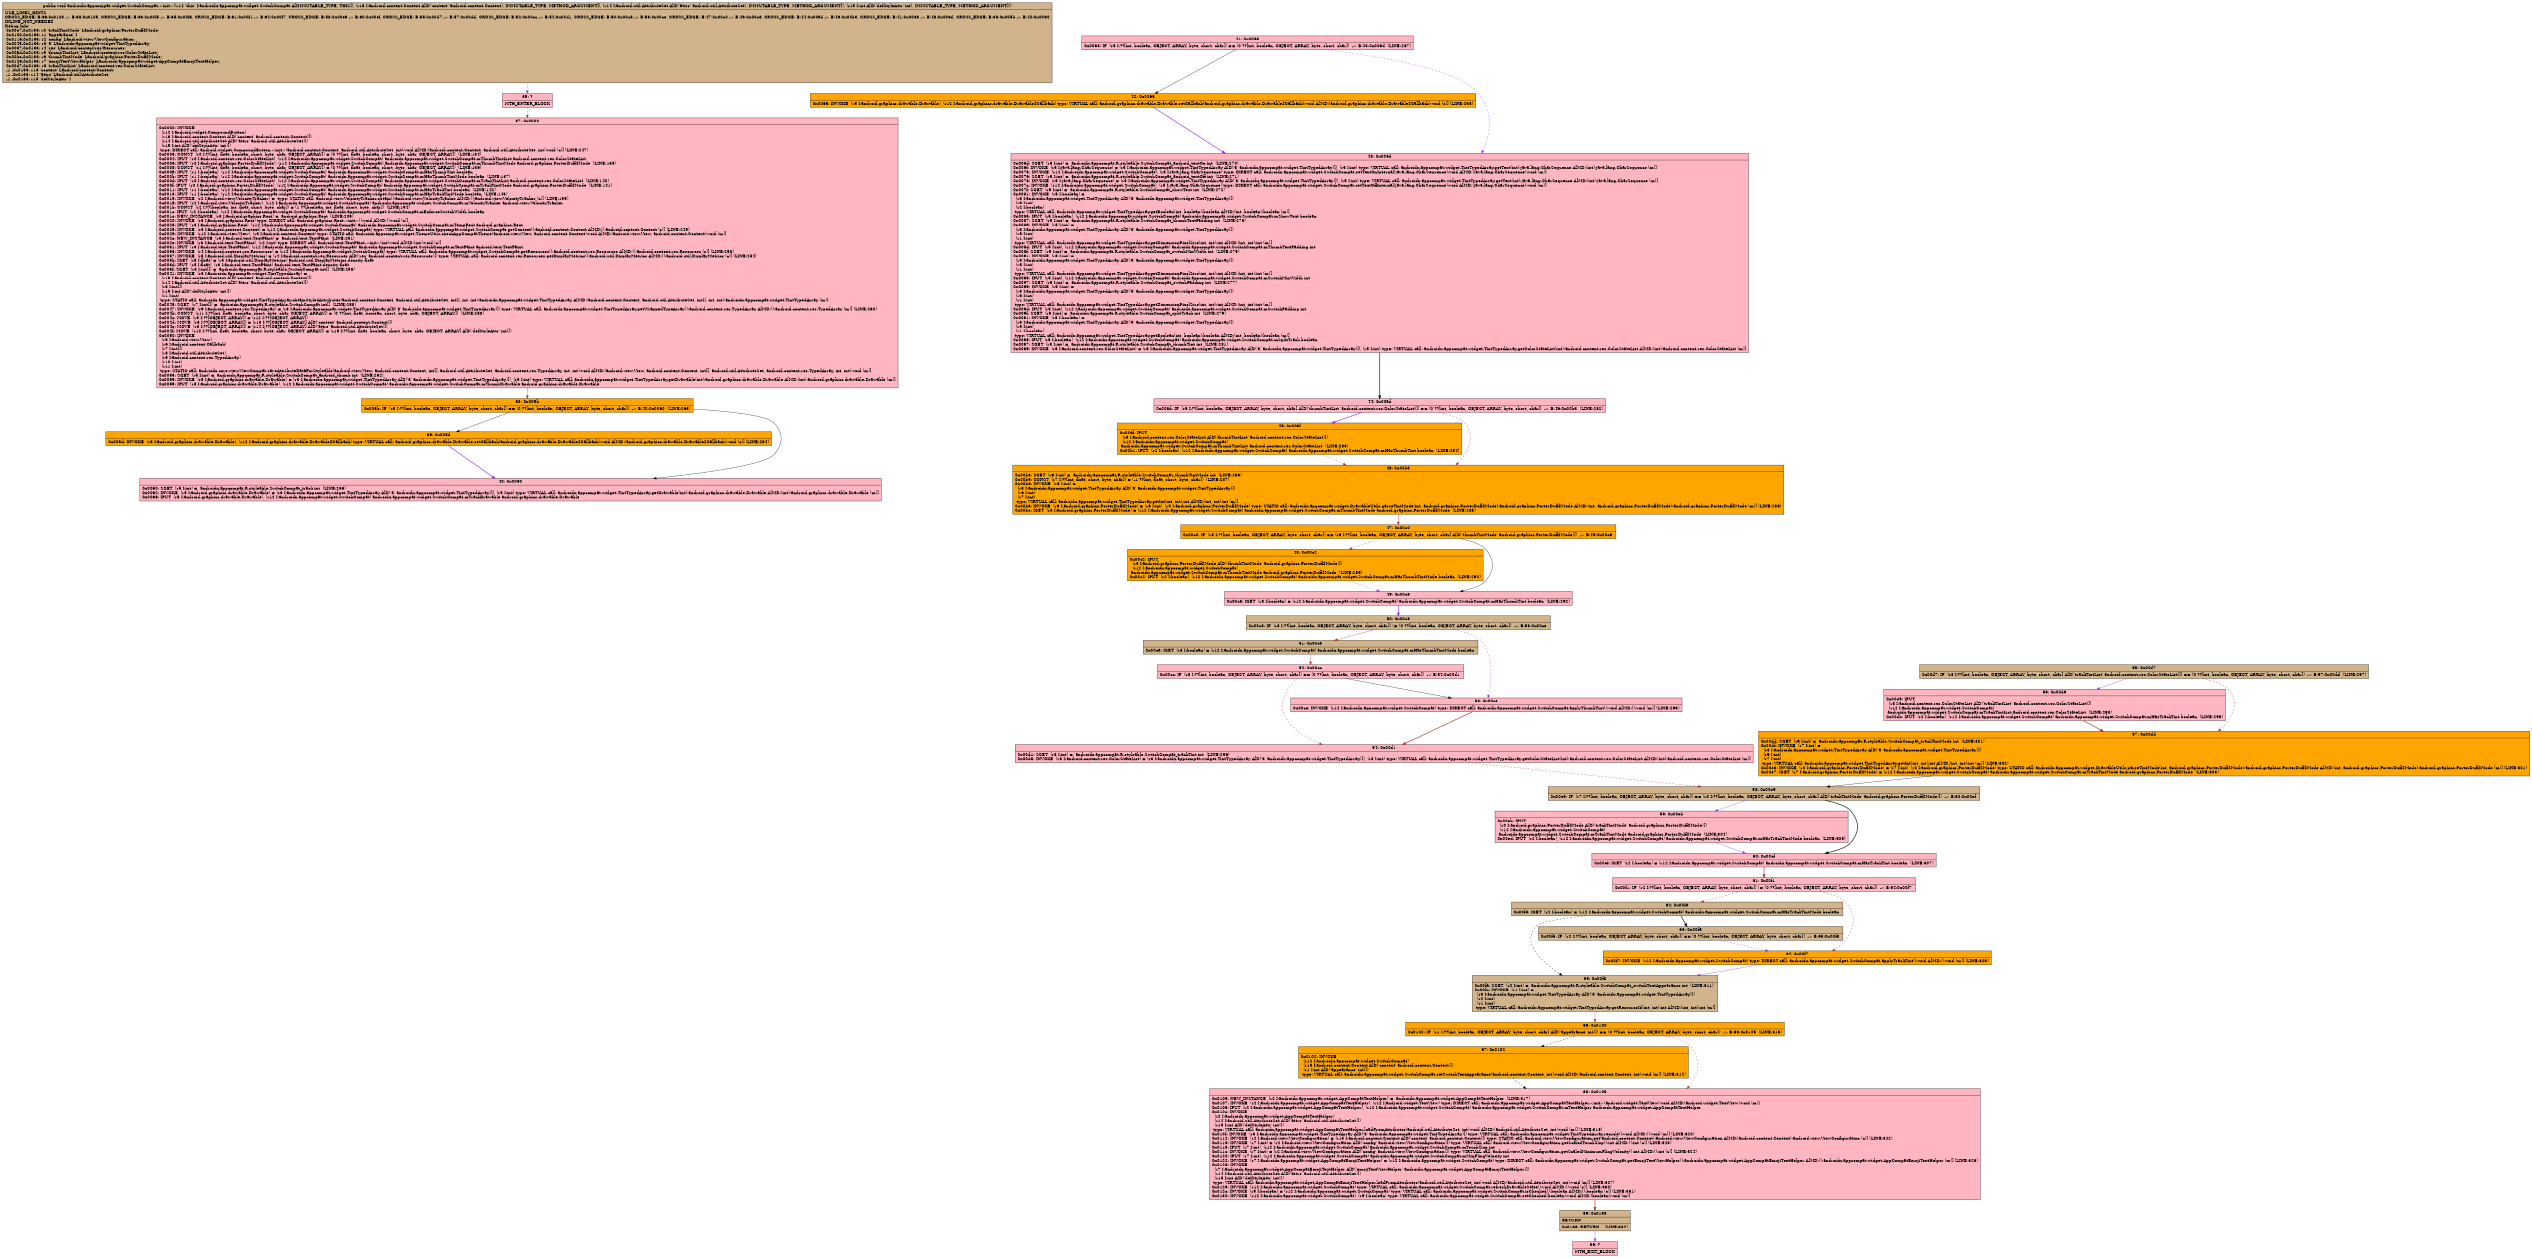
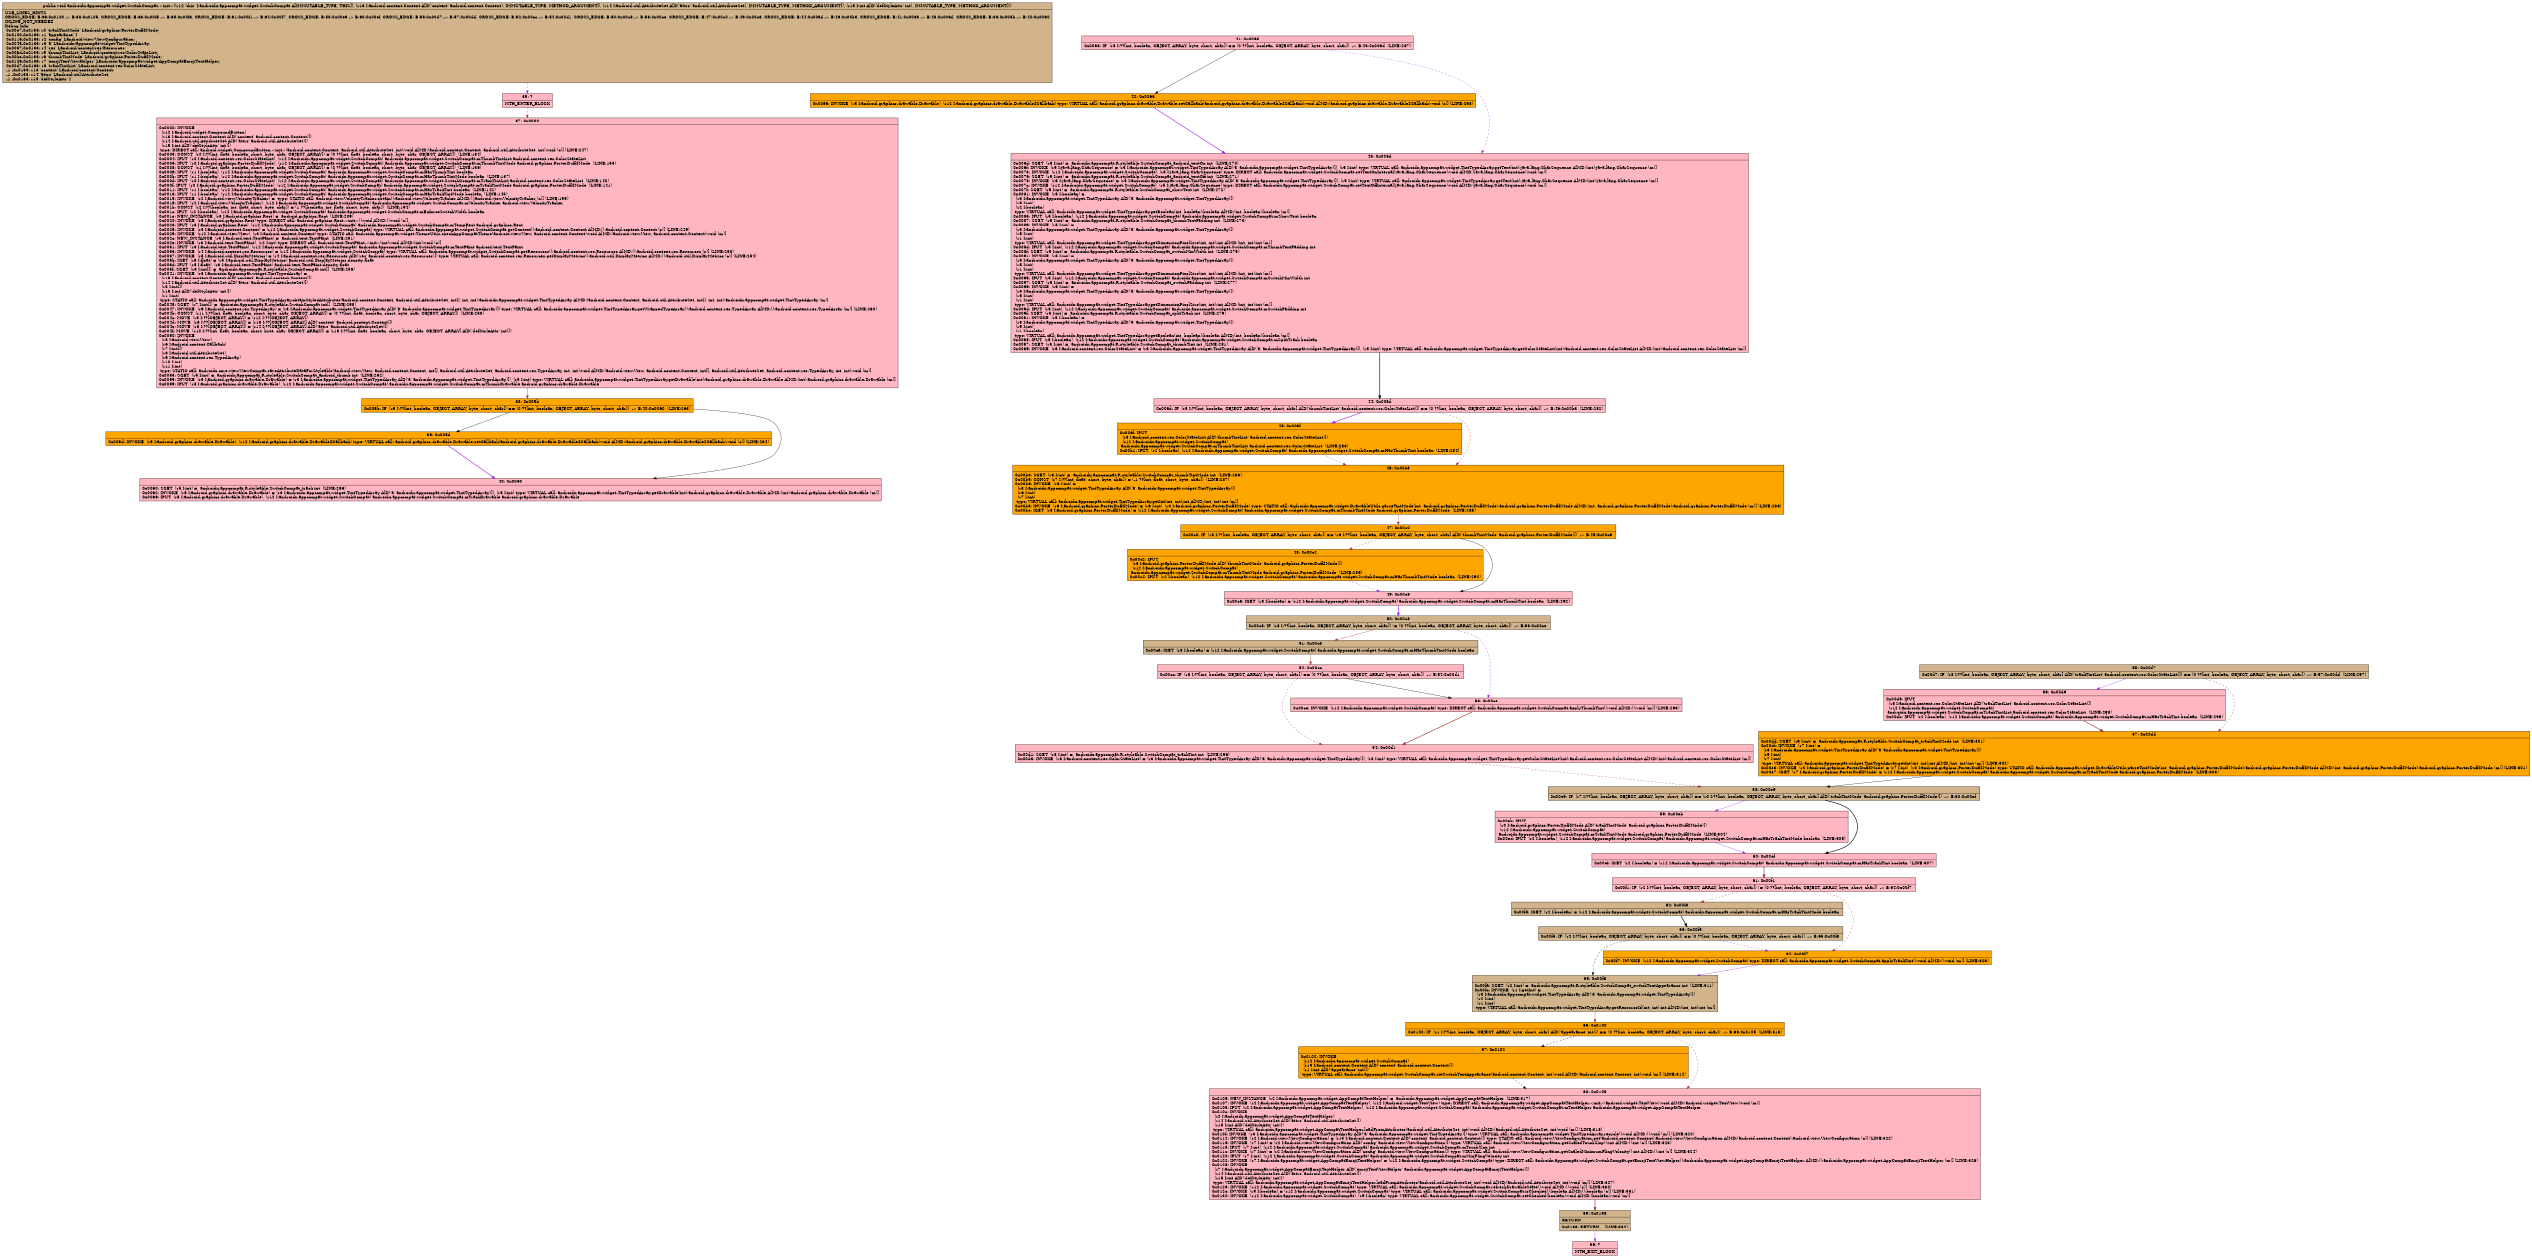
edge "62: 0x00f3" -> "65: 0x00fa": now "63: 0x00f5" -> "65: 0x00fa"
node "65: 0x00fa": text "0x00fc: INVOKE  (r1 I:int) =" -> "0x00fc: INVOKE  (r1 I:getInt) ="
